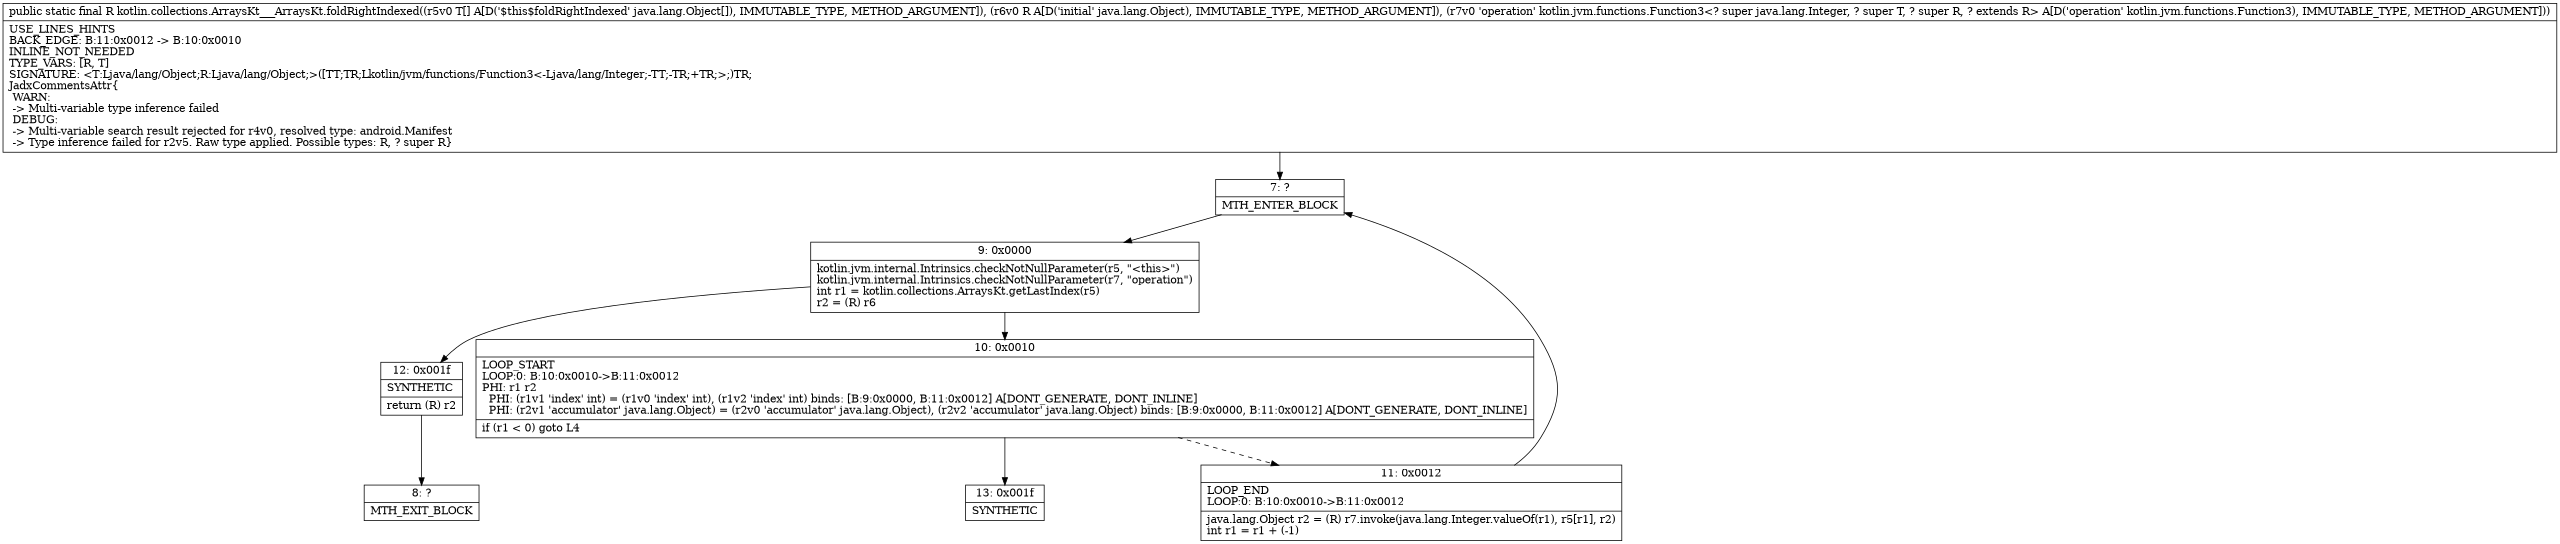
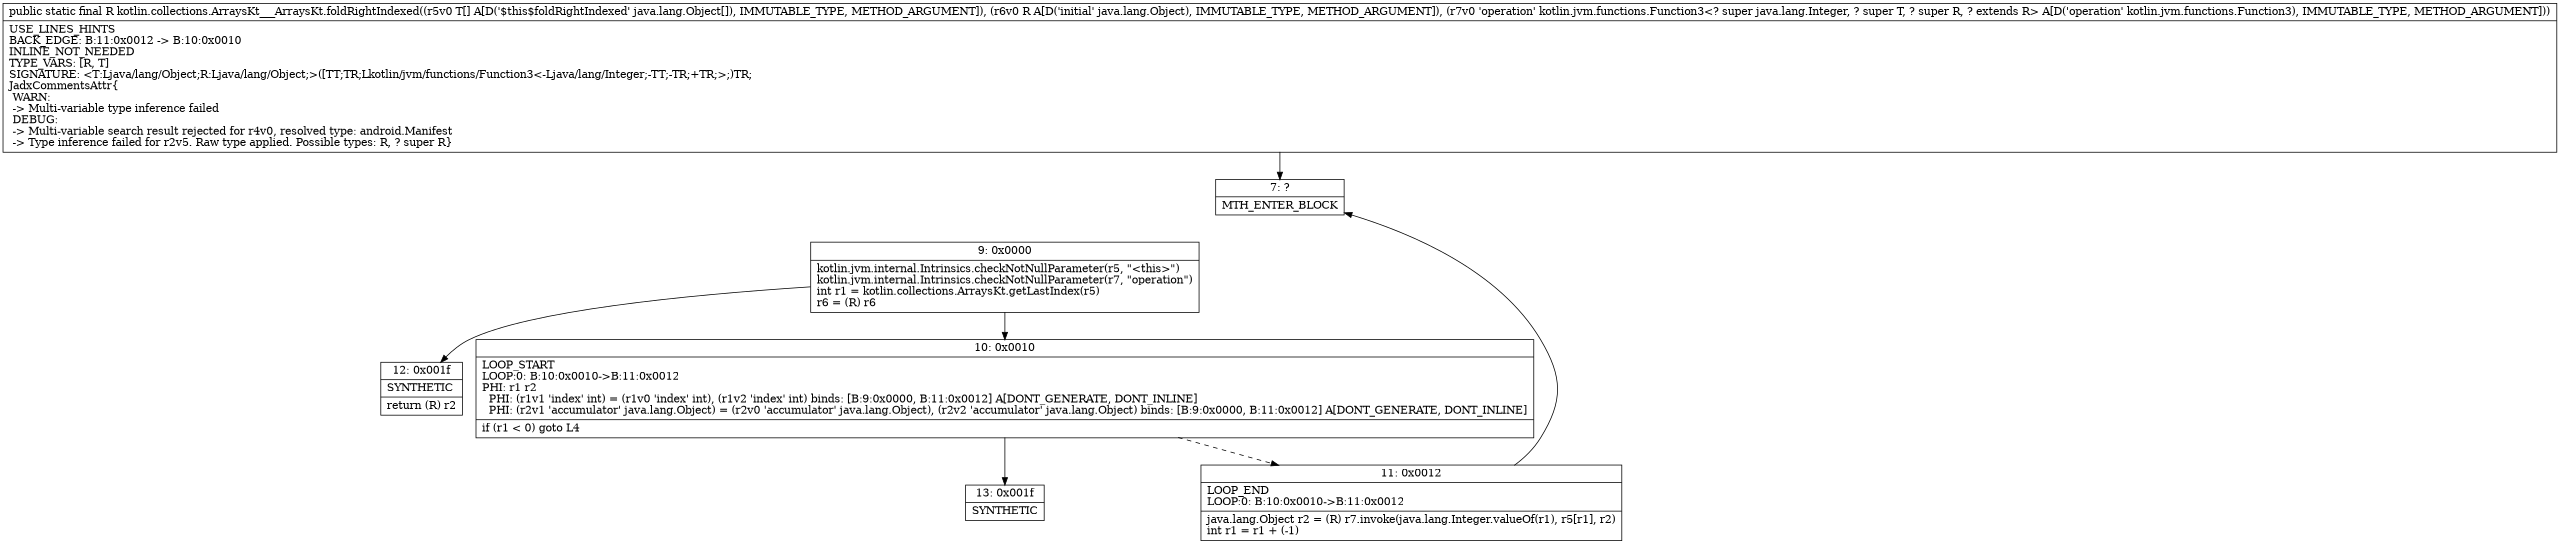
edge "7: ?" -> "9: 0x0000": removed
node "9: 0x0000": text "r2 = (R) r6" -> "r6 = (R) r6"
node "8: ?": removed
